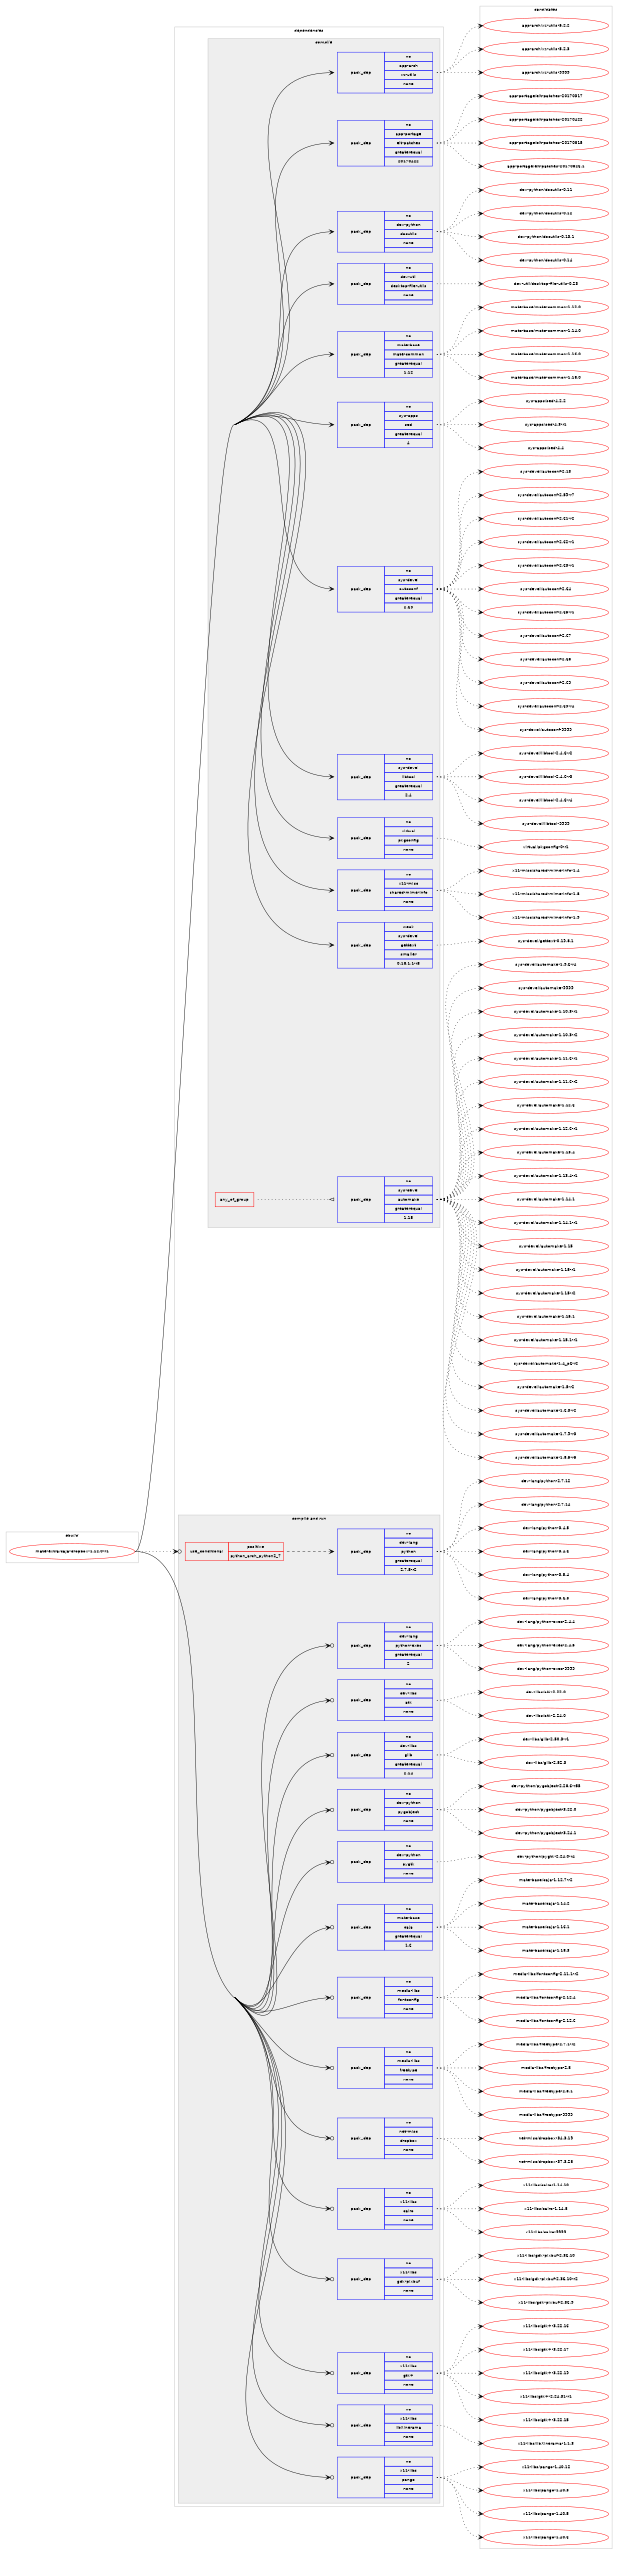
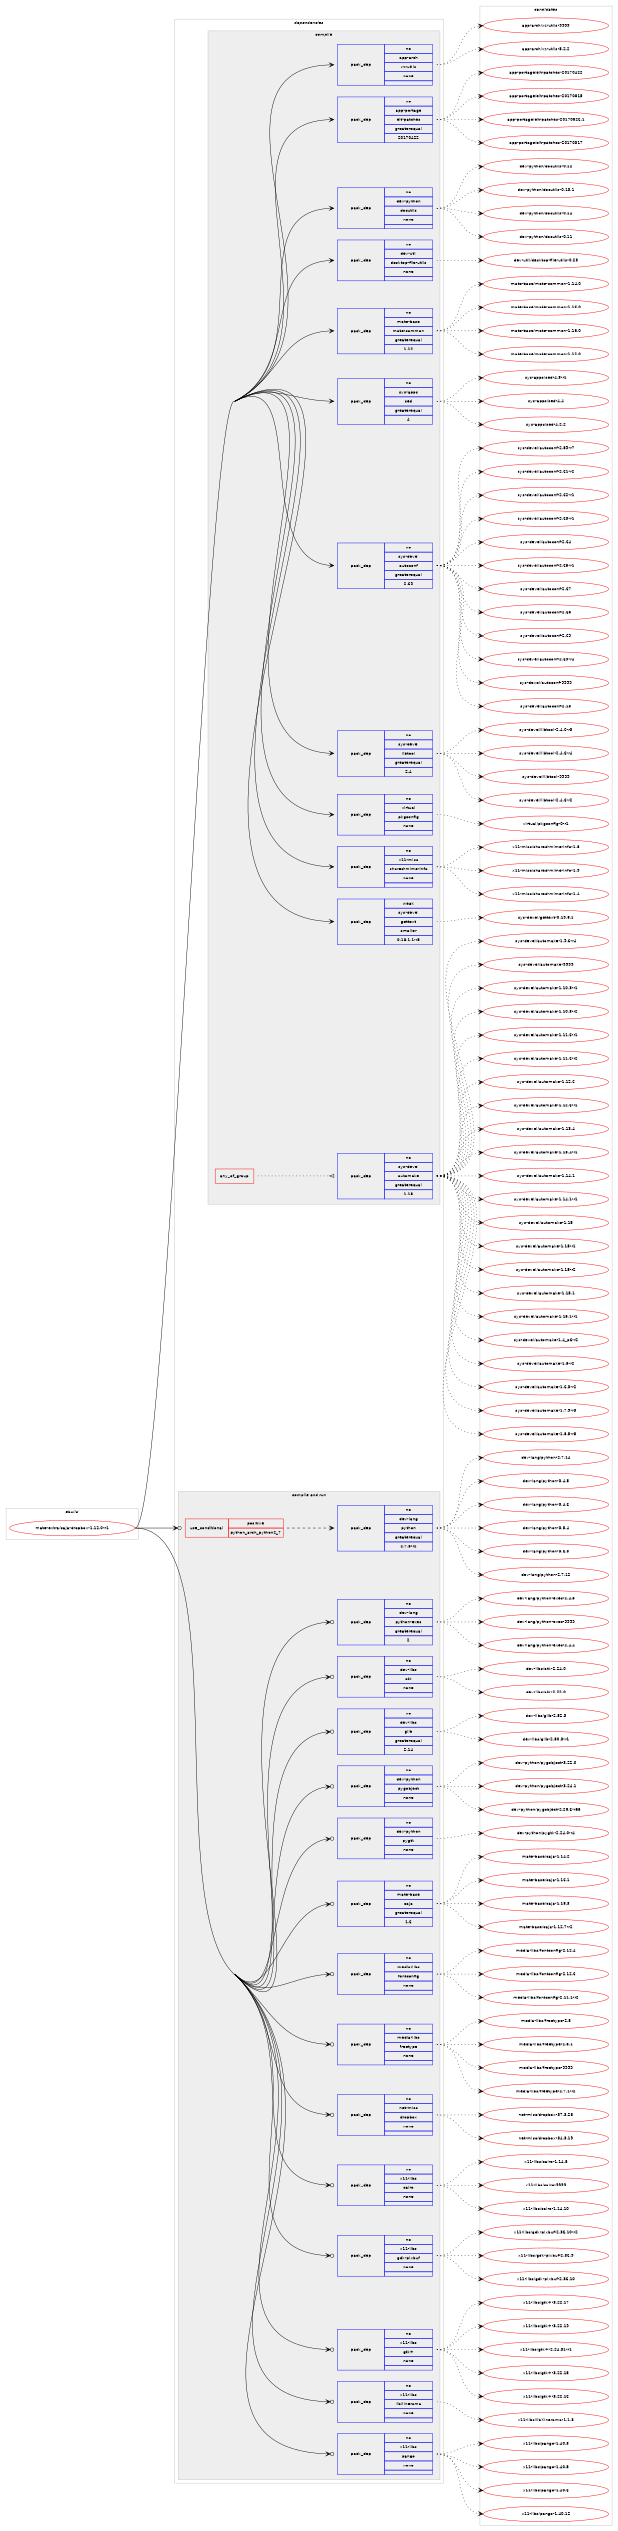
node "app-arch/xz-utils-5.2.3": removed
edge "mate-extra/caja-dropbox-1.12.0-r1" -> "use_conditional": style dotted -> solid
